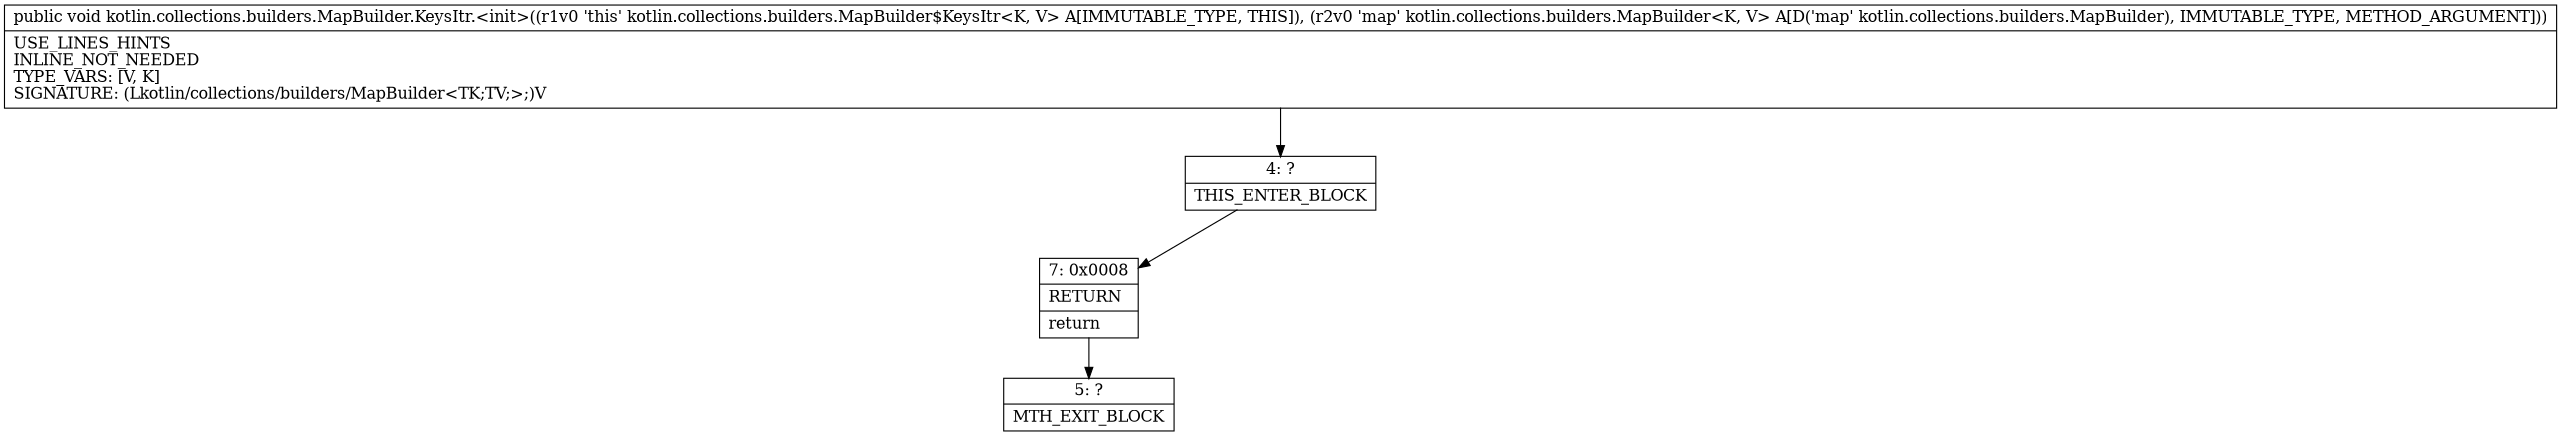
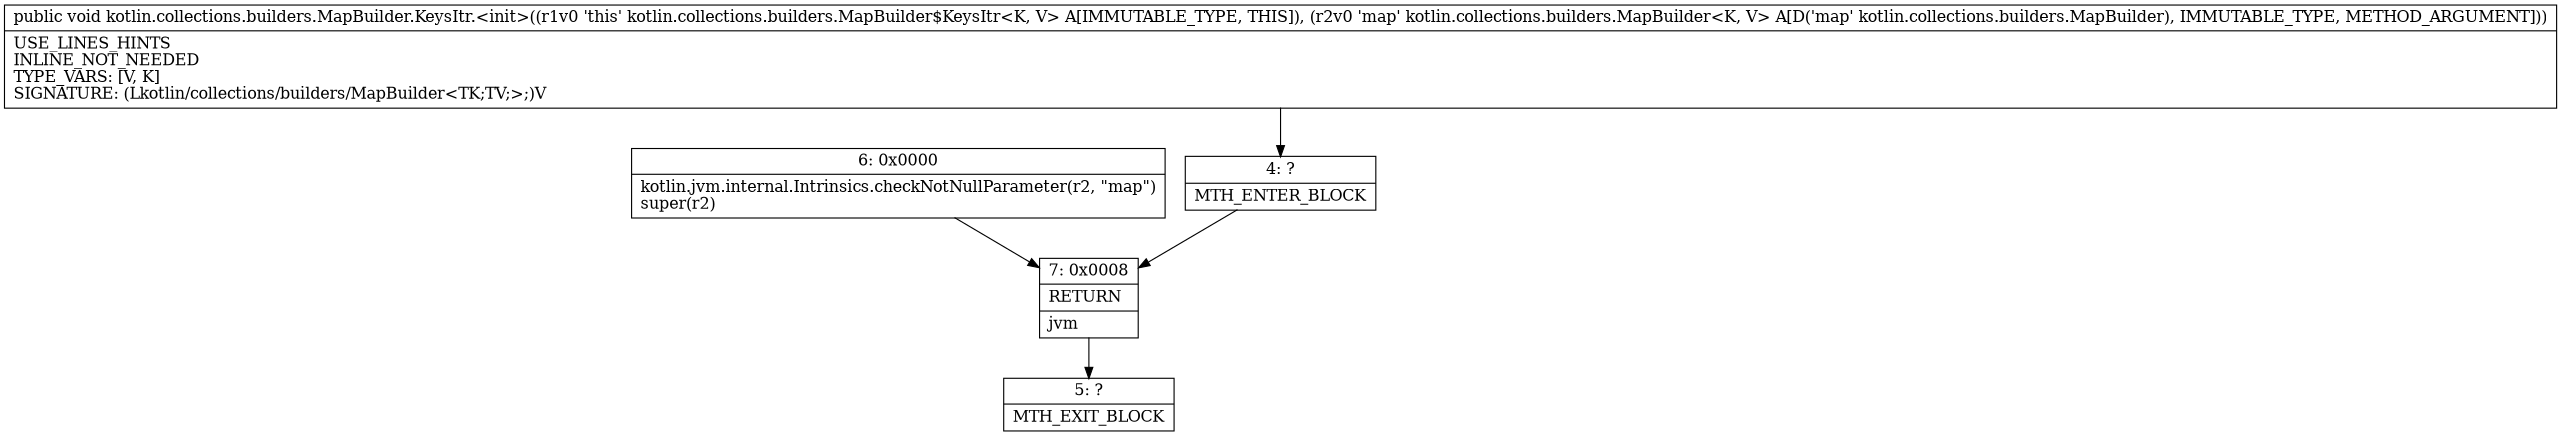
node "6: 0x0000": added
node "4: ?": text "THIS_ENTER_BLOCK" -> "MTH_ENTER_BLOCK"
node "7: 0x0008": text "return" -> "jvm"
